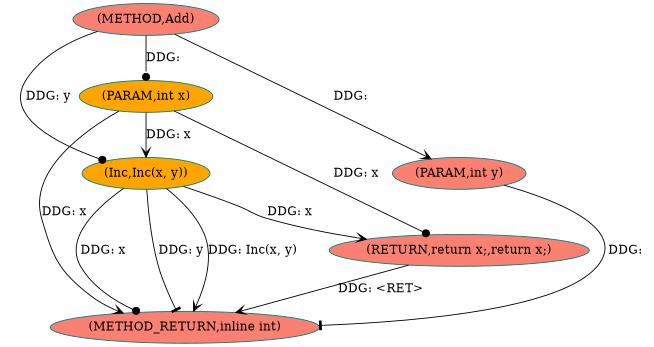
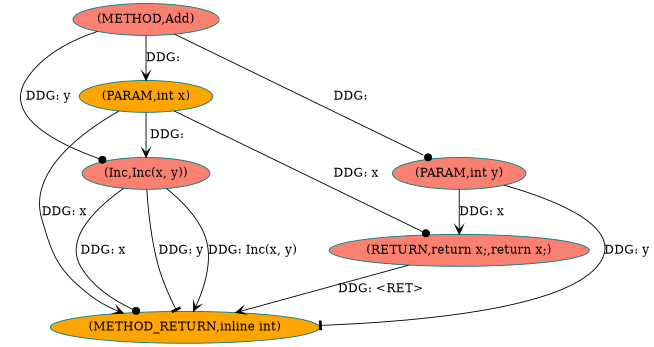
edge "(METHOD,Add)" -> "(PARAM,int x)": arrowhead dot -> vee
edge "(METHOD,Add)" -> "(PARAM,int y)": arrowhead vee -> dot
edge "(PARAM,int x)" -> "(Inc,Inc(x, y))": label "DDG: x" -> "DDG: "
node "(Inc,Inc(x, y))": fillcolor orange -> salmon
edge "(Inc,Inc(x, y))" -> "(RETURN,return x;,return x;)": now "(PARAM,int y)" -> "(RETURN,return x;,return x;)"
edge "(PARAM,int y)" -> "(METHOD_RETURN,inline int)": label "DDG: " -> "DDG: y"
node "(METHOD_RETURN,inline int)": fillcolor salmon -> orange
